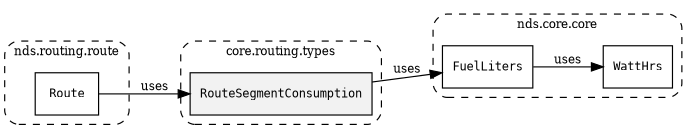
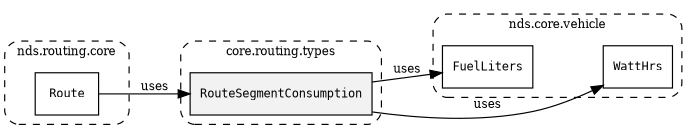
cluster "nds.core.core": label "nds.core.core" -> "nds.core.vehicle"
cluster "nds.routing.route": label "nds.routing.route" -> "nds.routing.core"
edge "FuelLiters" -> "WattHrs": now "RouteSegmentConsumption" -> "WattHrs"
